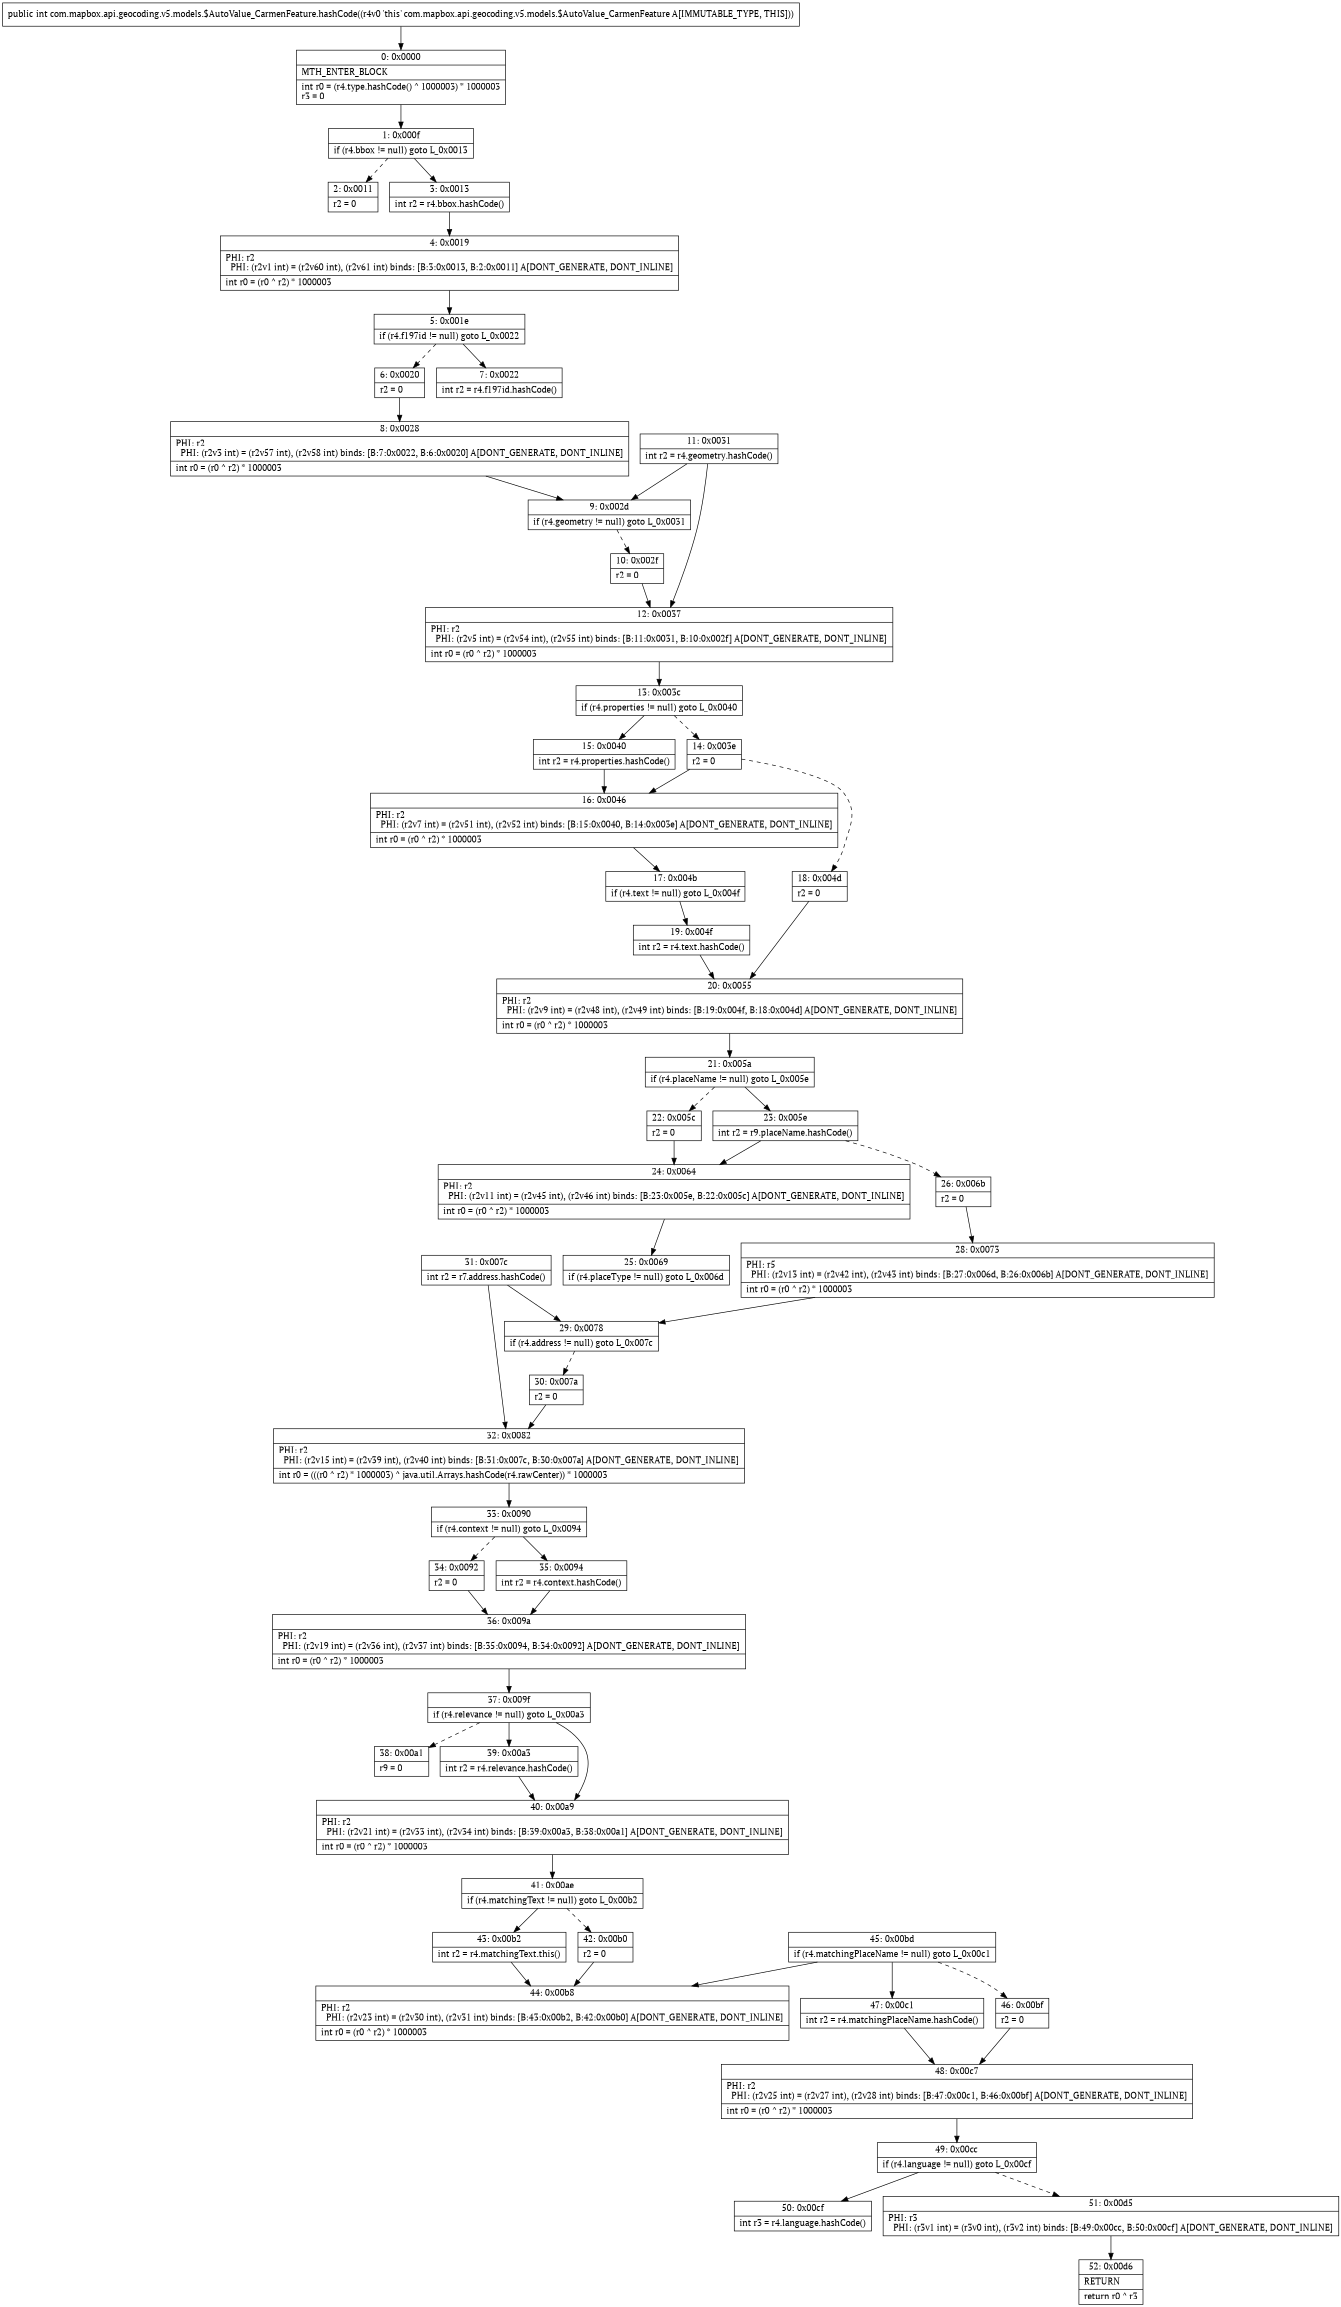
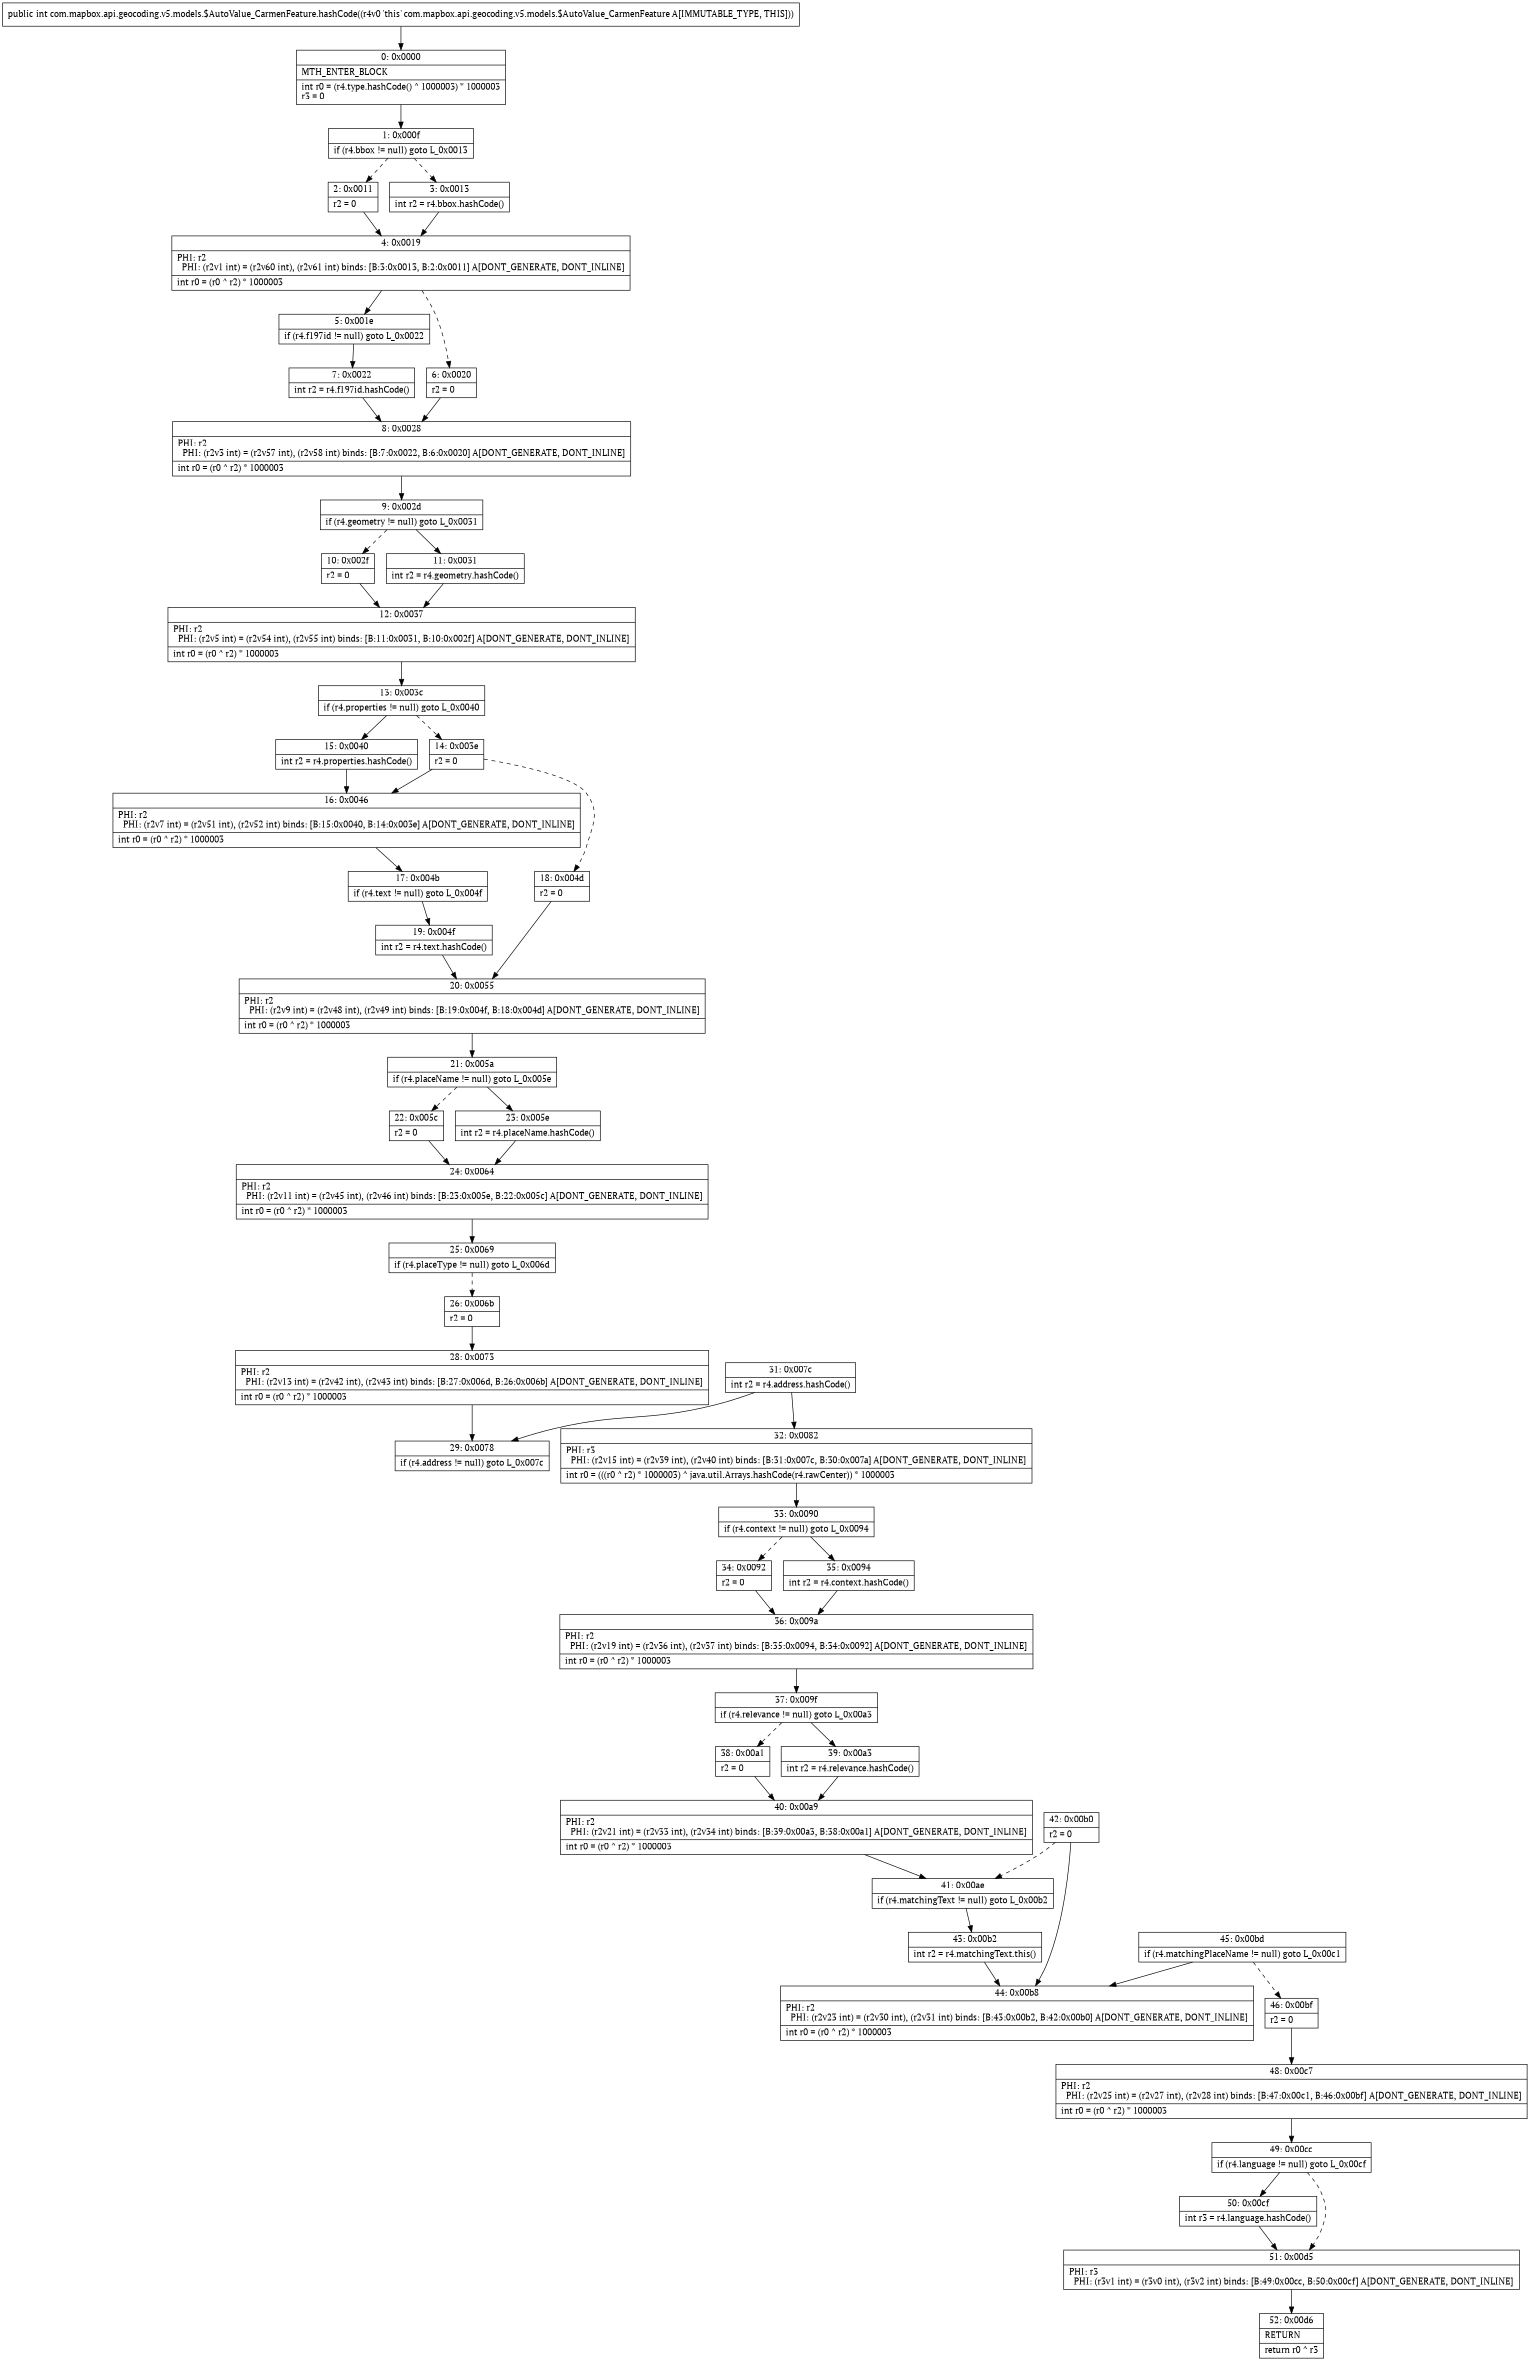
edge "1: 0x000f" -> "3: 0x0013": style solid -> dashed
edge "2: 0x0011" -> "4: 0x0019": added
edge "5: 0x001e" -> "6: 0x0020": now "4: 0x0019" -> "6: 0x0020"
edge "7: 0x0022" -> "8: 0x0028": added
edge "11: 0x0031" -> "9: 0x002d": reversed
node "23: 0x005e": text "int r2 = r9.placeName.hashCode()" -> "int r2 = r4.placeName.hashCode()"
edge "23: 0x005e" -> "26: 0x006b": now "25: 0x0069" -> "26: 0x006b"
node "28: 0x0073": text "PHI: r5" -> "PHI: r2"
node "31: 0x007c": text "int r2 = r7.address.hashCode()" -> "int r2 = r4.address.hashCode()"
node "30: 0x007a": removed
node "32: 0x0082": text "PHI: r2" -> "PHI: r3"
edge "37: 0x009f" -> "40: 0x00a9": now "38: 0x00a1" -> "40: 0x00a9"
node "38: 0x00a1": text "r9 = 0" -> "r2 = 0"
edge "41: 0x00ae" -> "42: 0x00b0": reversed
node "47: 0x00c1": removed
edge "50: 0x00cf" -> "51: 0x00d5": added
